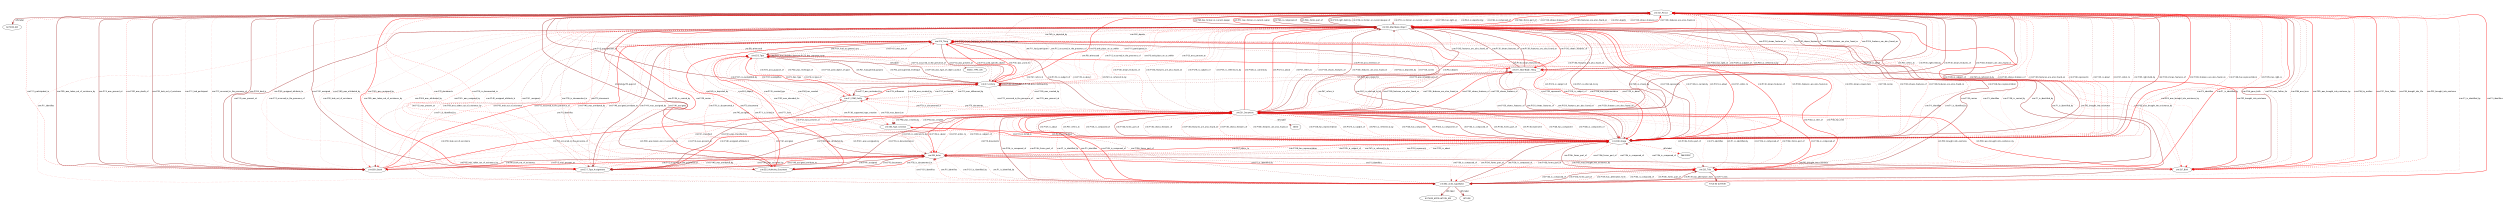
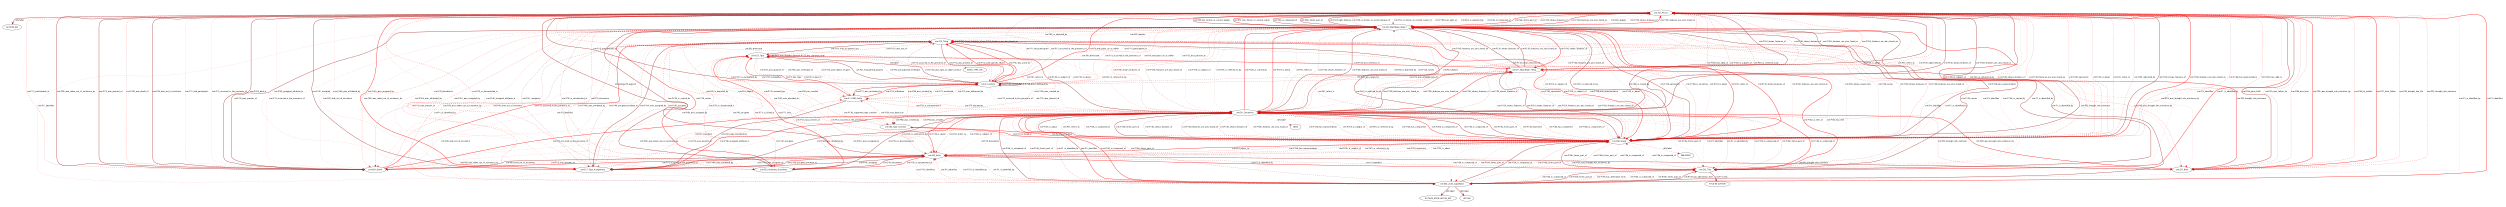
edge "crm:E32_Authority_Document" -> "crm:E70_Thing": removed, label "crm:P70_documents"
edge "crm:E55_Type" -> "crm:E17_Type_Assignment": added, label "crm:P42i_was_assigned_by"
